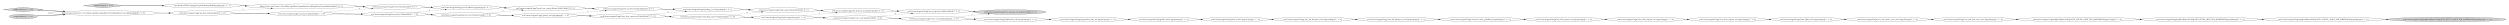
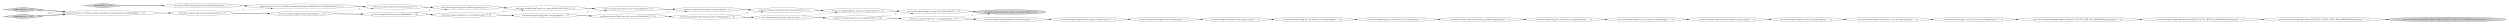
node "unregisterMetrics['1', '0', '0']": shape ellipse -> diamond
